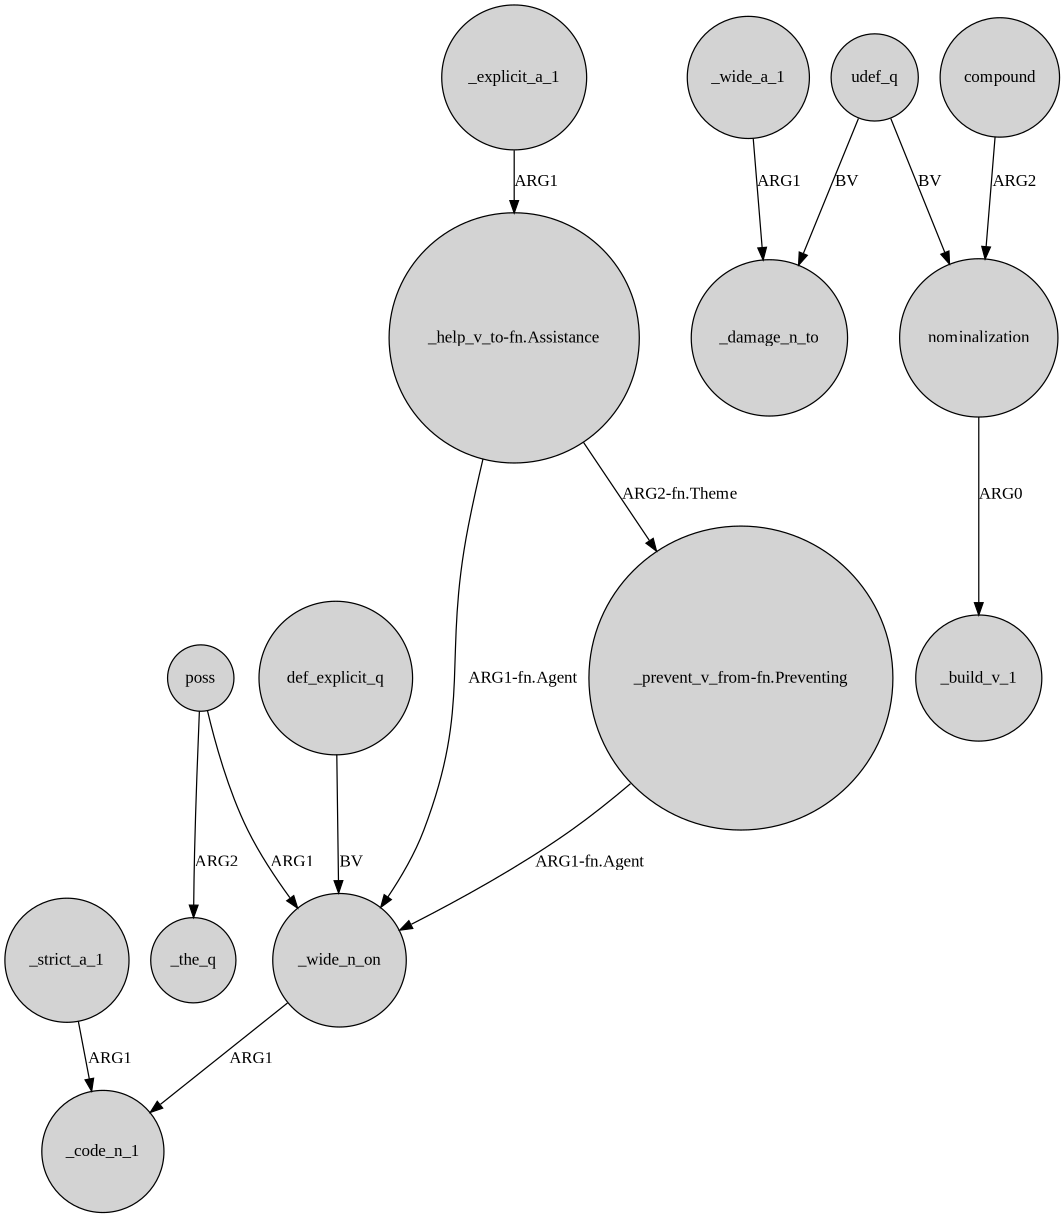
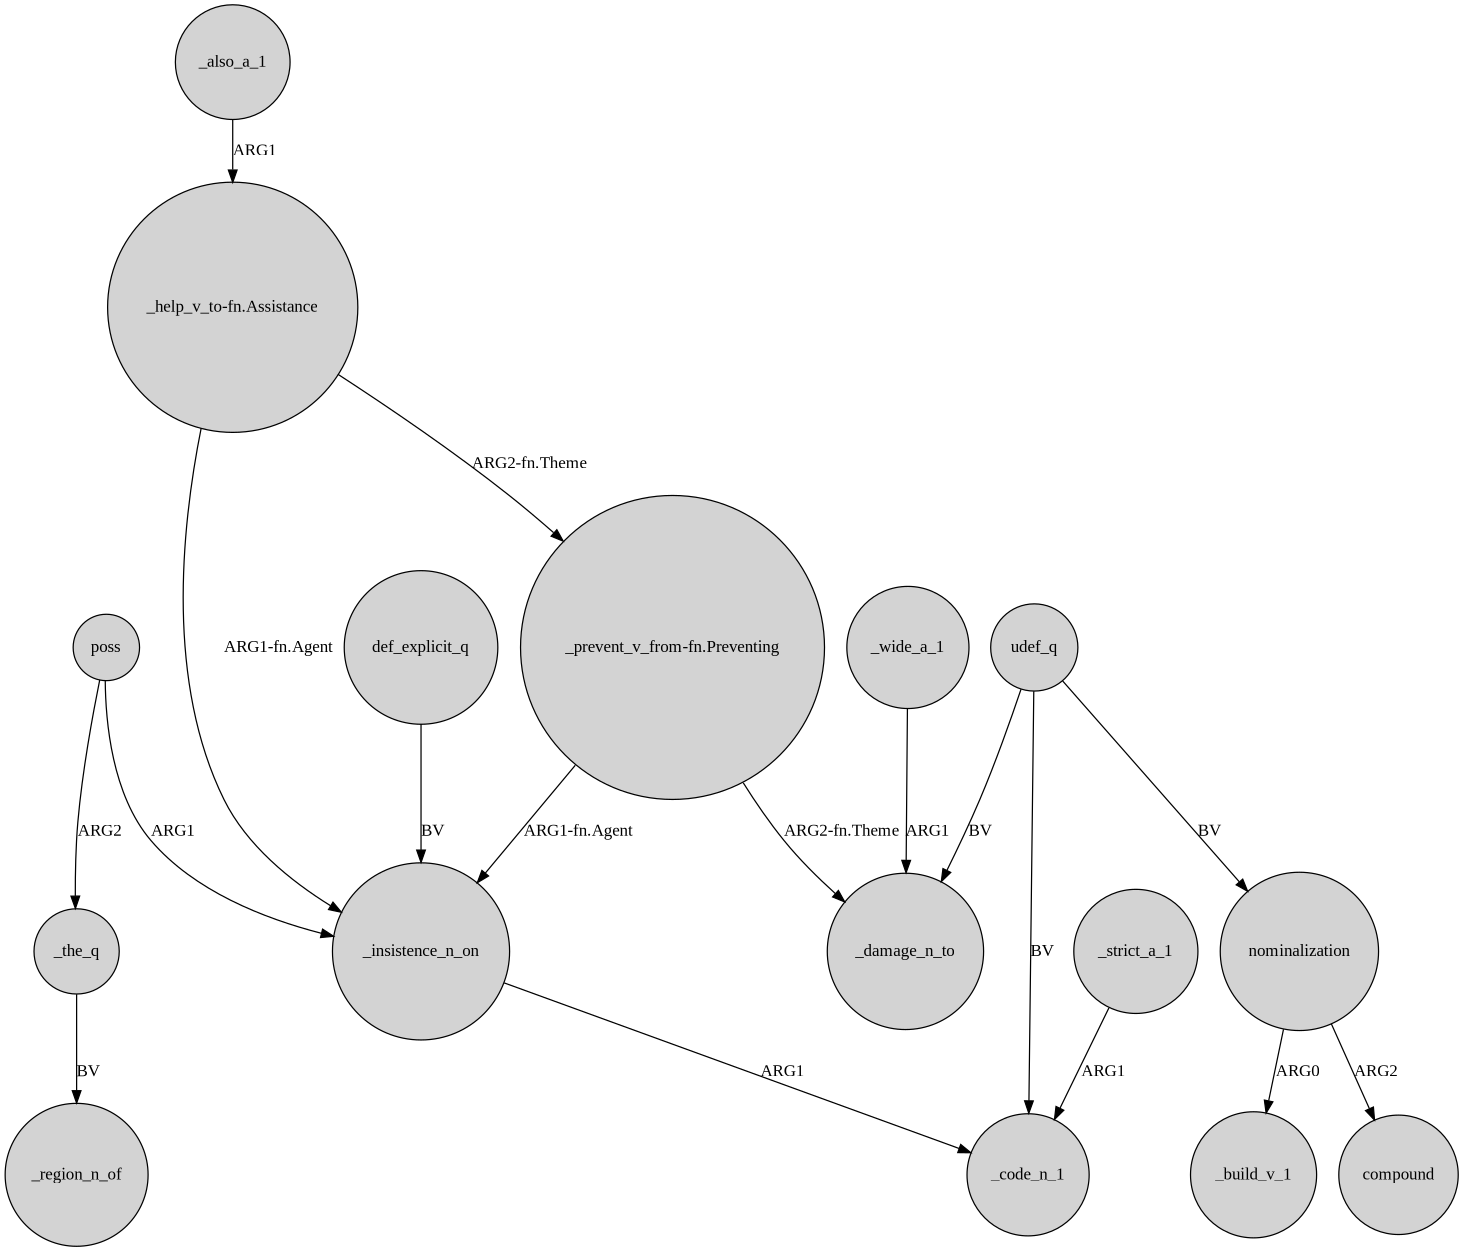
node "_explicit_a_1": label "_explicit_a_1" -> "_also_a_1"
edge "compound" -> "nominalization": reversed
edge "_prevent_v_from-fn.Preventing" -> "_damage_n_to": added, label "ARG2-fn.Theme"
edge "udef_q" -> "_code_n_1": added, label "BV"
node "_wide_n_on": label "_wide_n_on" -> "_insistence_n_on"
node "_region_n_of": added
